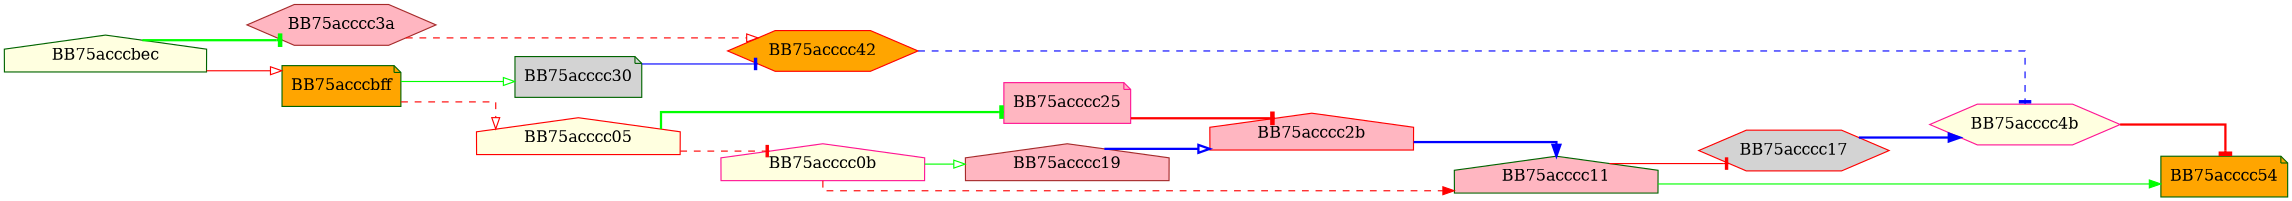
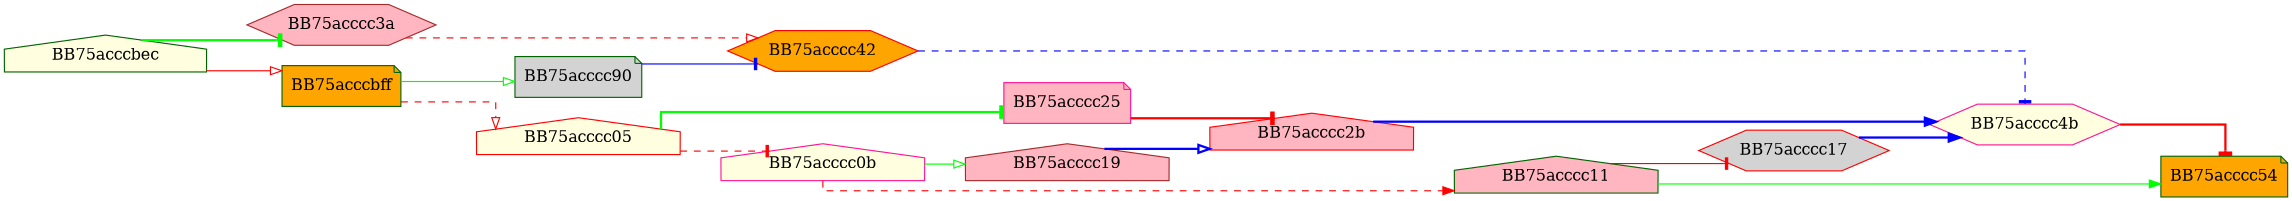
node "BB75acccc30": label "BB75acccc30" -> "BB75acccc90"
edge "BB75acccc2b" -> "BB75acccc11": now "BB75acccc2b" -> "BB75acccc4b"
